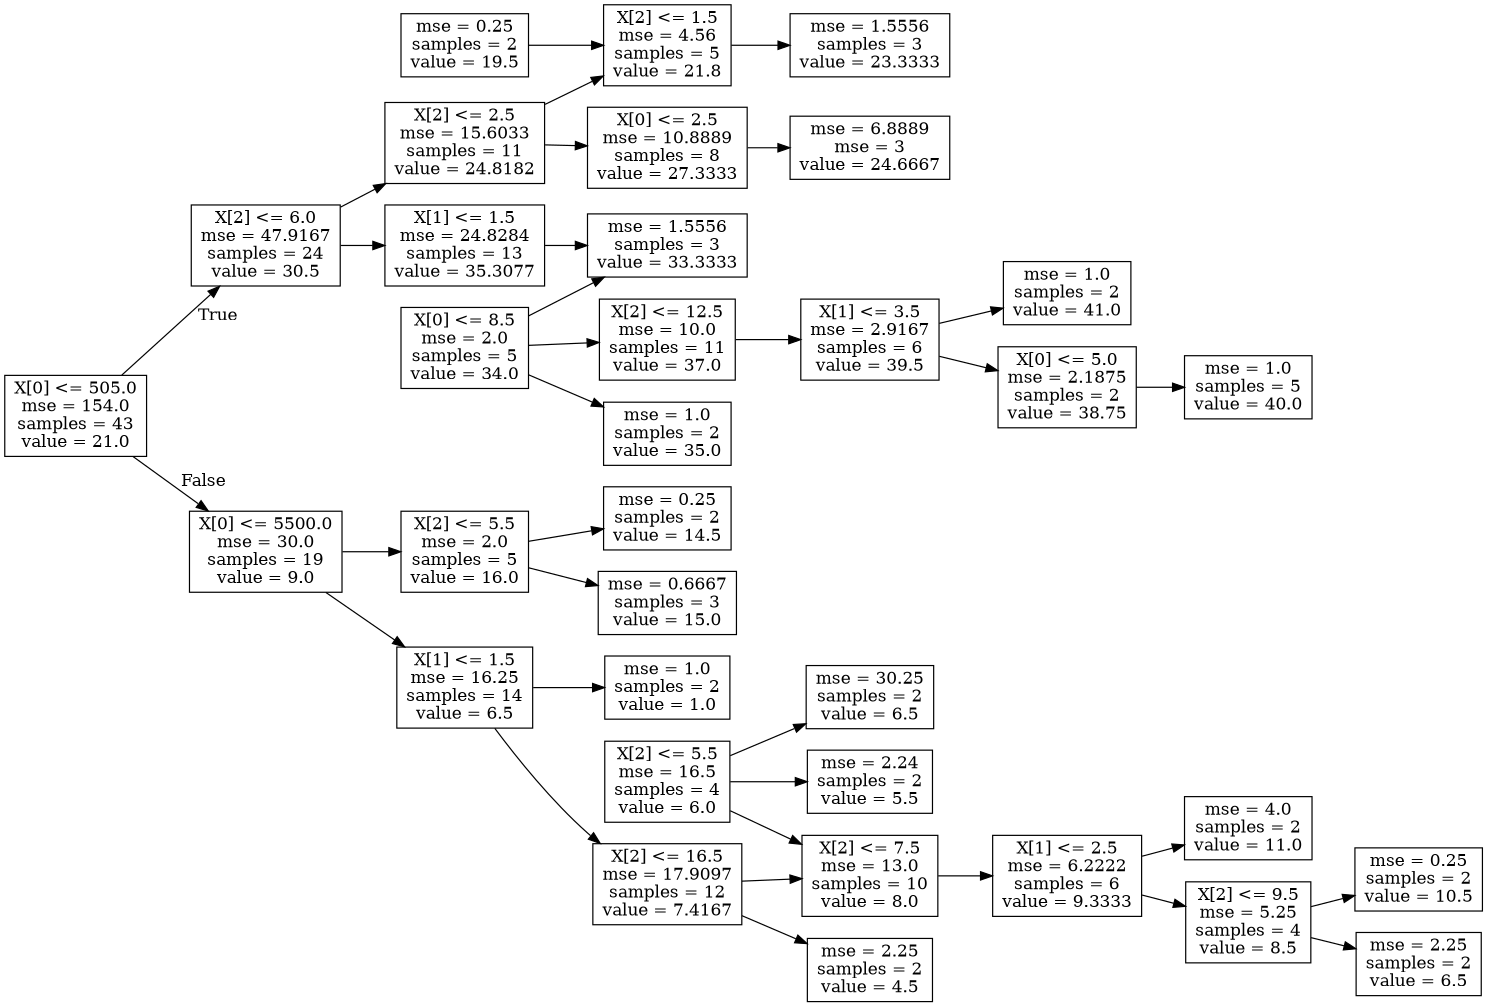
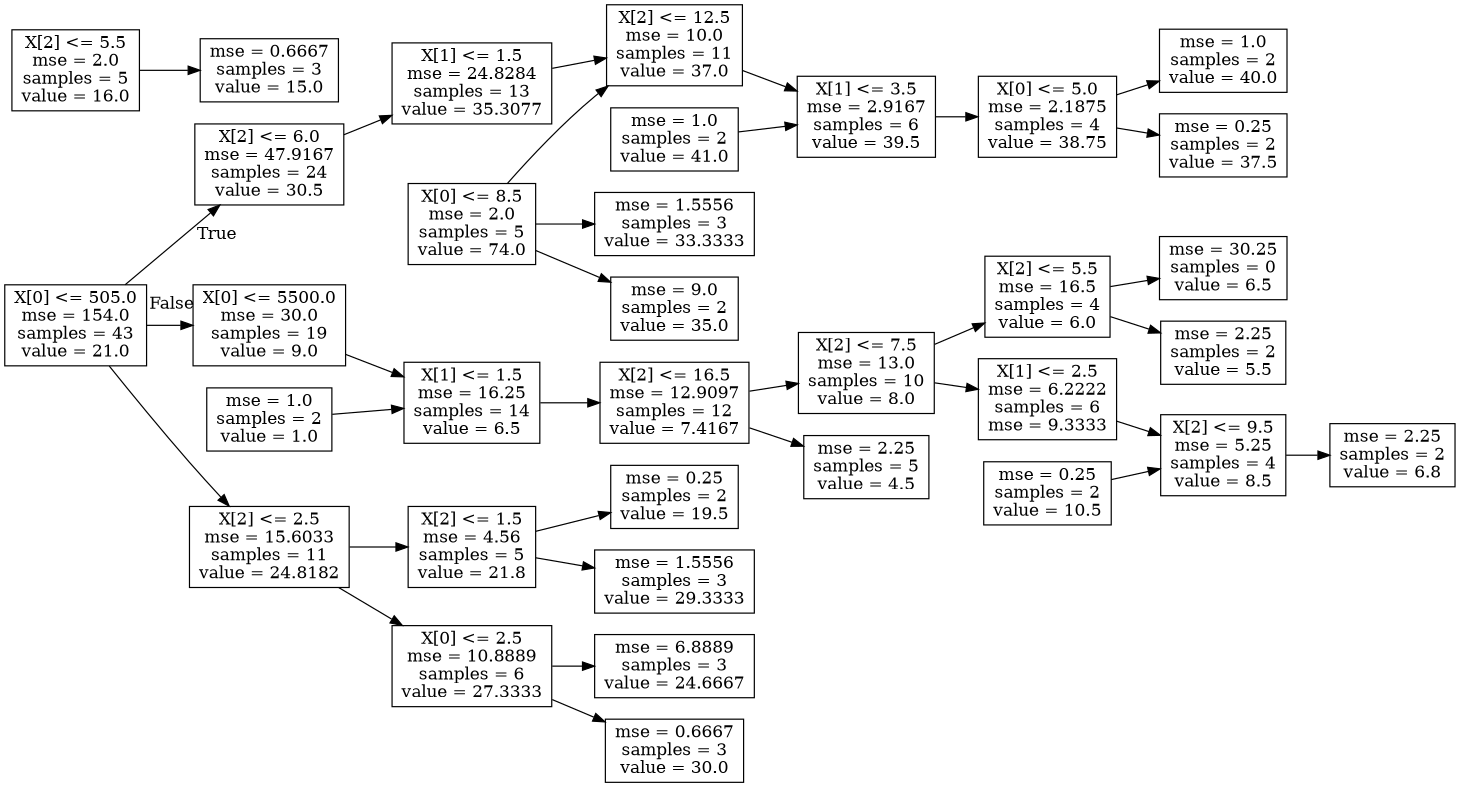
edge "mse = 0.25 samples = 2 value = 19.5" -> "X[2] <= 1.5 mse = 4.56 samples = 5 value = 21.8": reversed
node "mse = 1.5556 samples = 3 value = 23.3333": label "mse = 1.5556 samples = 3 value = 23.3333" -> "mse = 1.5556 samples = 3 value = 29.3333"
node "mse = 0.25 samples = 2 value = 37.5": added
node "X[0] <= 2.5 mse = 10.8889 samples = 8 value = 27.3333": label "X[0] <= 2.5 mse = 10.8889 samples = 8 value = 27.3333" -> "X[0] <= 2.5 mse = 10.8889 samples = 6 value = 27.3333"
node "mse = 6.8889 mse = 3 value = 24.6667": label "mse = 6.8889 mse = 3 value = 24.6667" -> "mse = 6.8889 samples = 3 value = 24.6667"
edge "X[2] <= 6.0 mse = 47.9167 samples = 24 value = 30.5" -> "X[2] <= 2.5 mse = 15.6033 samples = 11 value = 24.8182": now "X[0] <= 505.0 mse = 154.0 samples = 43 value = 21.0" -> "X[2] <= 2.5 mse = 15.6033 samples = 11 value = 24.8182"
edge "X[1] <= 1.5 mse = 24.8284 samples = 13 value = 35.3077" -> "mse = 1.5556 samples = 3 value = 33.3333": now "X[1] <= 1.5 mse = 24.8284 samples = 13 value = 35.3077" -> "X[2] <= 12.5 mse = 10.0 samples = 11 value = 37.0"
edge "X[1] <= 3.5 mse = 2.9167 samples = 6 value = 39.5" -> "mse = 1.0 samples = 2 value = 41.0": reversed
node "X[0] <= 8.5 mse = 2.0 samples = 5 value = 34.0": label "X[0] <= 8.5 mse = 2.0 samples = 5 value = 34.0" -> "X[0] <= 8.5 mse = 2.0 samples = 5 value = 74.0"
node "X[0] <= 5.0 mse = 2.1875 samples = 2 value = 38.75": label "X[0] <= 5.0 mse = 2.1875 samples = 2 value = 38.75" -> "X[0] <= 5.0 mse = 2.1875 samples = 4 value = 38.75"
node "mse = 1.0 samples = 5 value = 40.0": label "mse = 1.0 samples = 5 value = 40.0" -> "mse = 1.0 samples = 2 value = 40.0"
node "mse = 1.0 samples = 2 value = 35.0": label "mse = 1.0 samples = 2 value = 35.0" -> "mse = 9.0 samples = 2 value = 35.0"
node "mse = 0.25 samples = 2 value = 14.5": removed
edge "X[0] <= 5500.0 mse = 30.0 samples = 19 value = 9.0" -> "X[2] <= 5.5 mse = 2.0 samples = 5 value = 16.0": removed
edge "X[1] <= 1.5 mse = 16.25 samples = 14 value = 6.5" -> "mse = 1.0 samples = 2 value = 1.0": reversed
node "mse = 30.25 samples = 2 value = 6.5": label "mse = 30.25 samples = 2 value = 6.5" -> "mse = 30.25 samples = 0 value = 6.5"
node "mse = 0.6667 samples = 3 value = 30.0": added
node "mse = 2.24 samples = 2 value = 5.5": label "mse = 2.24 samples = 2 value = 5.5" -> "mse = 2.25 samples = 2 value = 5.5"
edge "X[2] <= 5.5 mse = 16.5 samples = 4 value = 6.0" -> "X[2] <= 7.5 mse = 13.0 samples = 10 value = 8.0": reversed
node "mse = 4.0 samples = 2 value = 11.0": removed
node "X[1] <= 2.5 mse = 6.2222 samples = 6 value = 9.3333": label "X[1] <= 2.5 mse = 6.2222 samples = 6 value = 9.3333" -> "X[1] <= 2.5 mse = 6.2222 samples = 6 mse = 9.3333"
node "X[2] <= 16.5 mse = 17.9097 samples = 12 value = 7.4167": label "X[2] <= 16.5 mse = 17.9097 samples = 12 value = 7.4167" -> "X[2] <= 16.5 mse = 12.9097 samples = 12 value = 7.4167"
edge "X[2] <= 9.5 mse = 5.25 samples = 4 value = 8.5" -> "mse = 0.25 samples = 2 value = 10.5": reversed
node "mse = 2.25 samples = 2 value = 6.5": label "mse = 2.25 samples = 2 value = 6.5" -> "mse = 2.25 samples = 2 value = 6.8"
node "mse = 2.25 samples = 2 value = 4.5": label "mse = 2.25 samples = 2 value = 4.5" -> "mse = 2.25 samples = 5 value = 4.5"
